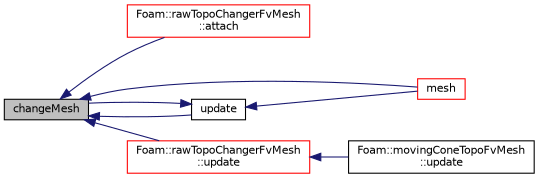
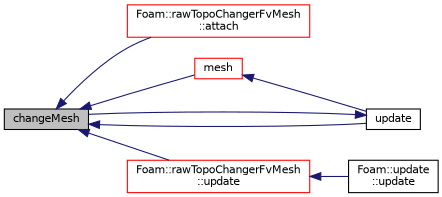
edge "mesh" -> "update": reversed
node "Foam::movingConeTopoFvMesh ::update": label "Foam::movingConeTopoFvMesh ::update" -> "Foam::update ::update"
